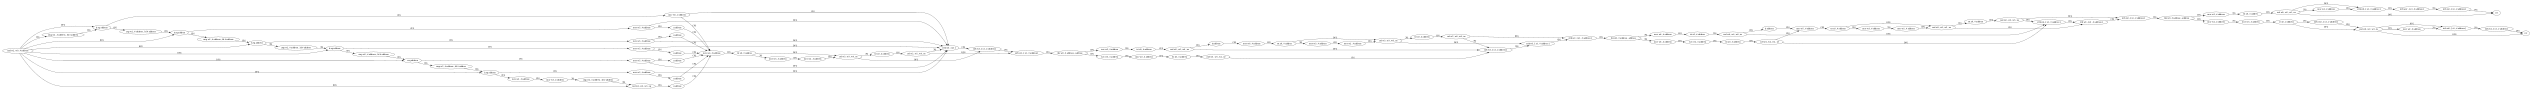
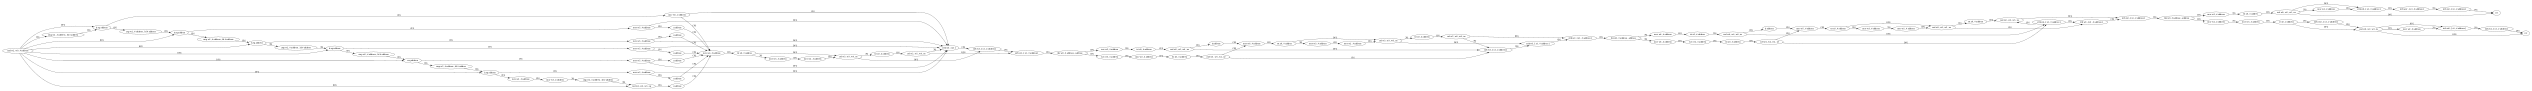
edge "csel w2 , w2 , w5 , ne" -> "strb w4 , [ x1 , # address ]": reversed
edge "csel w5 , w5 , w2 , ne" -> "mov w6 , # address": added, label "CFG"
